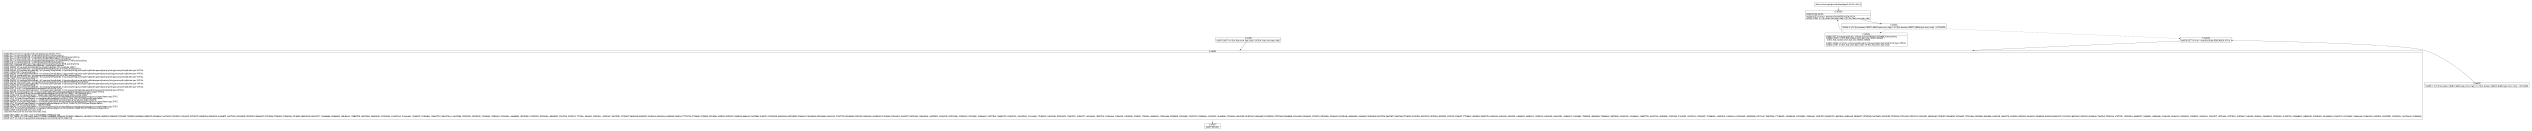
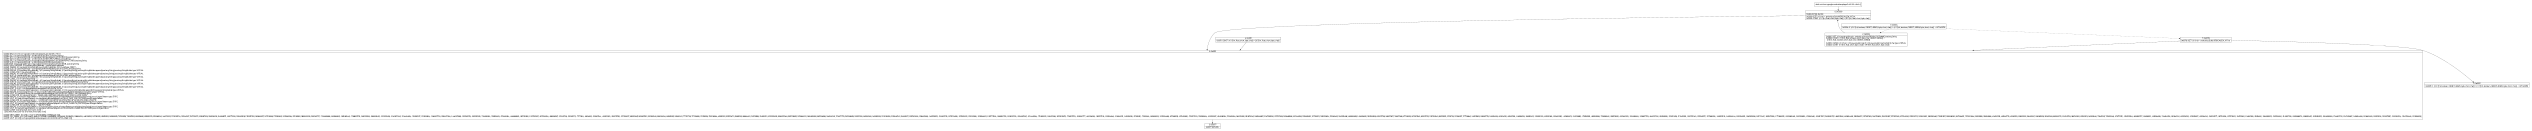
edge "0: 0x0000" -> "1: 0x0004": now "0: 0x0000" -> "5: 0x0013"
edge "3: 0x000f" -> "7: 0x0078": reversed
